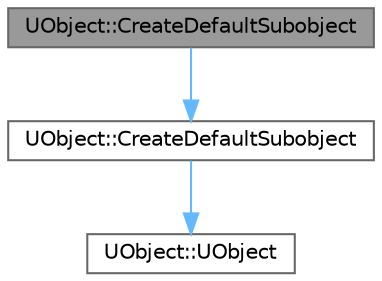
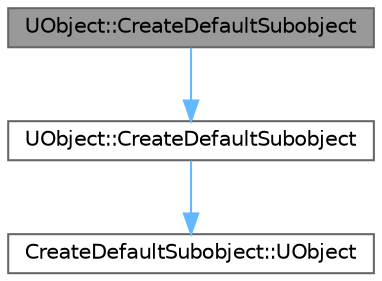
node "UObject::UObject": label "UObject::UObject" -> "CreateDefaultSubobject::UObject"
